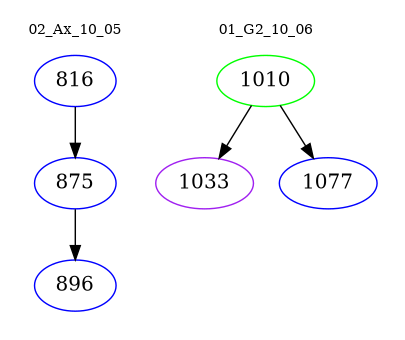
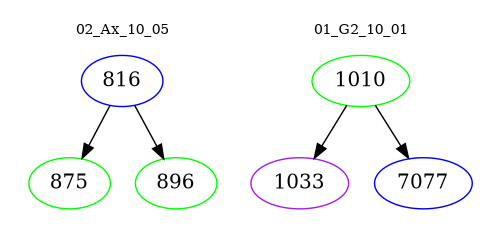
cluster "01_G2_10_06": label "01_G2_10_06" -> "01_G2_10_01"
node "875": color blue -> green
node "1077": label "1077" -> "7077"
edge "875" -> "896": now "816" -> "896"
node "896": color blue -> green
